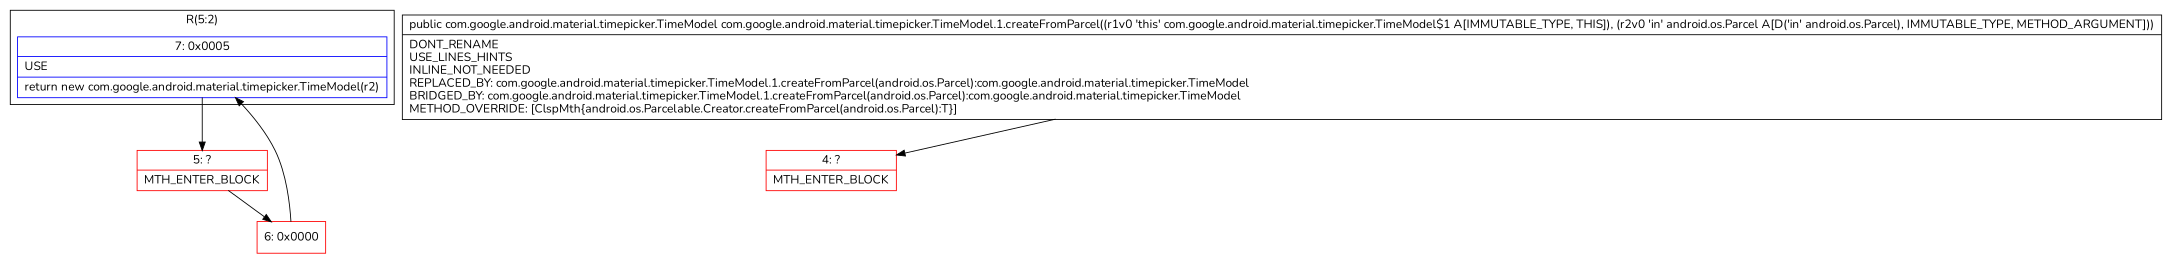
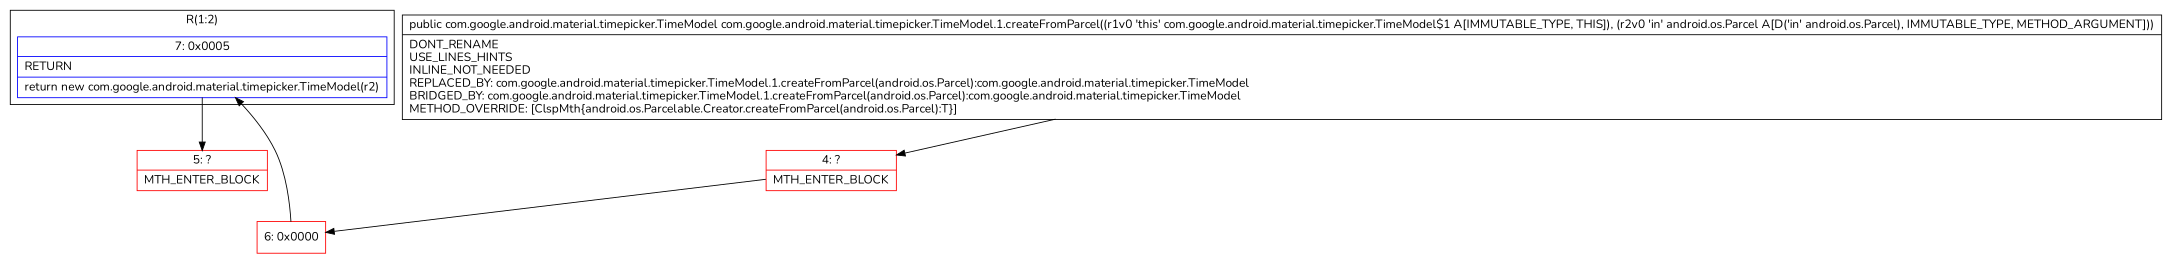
cluster "R(5:2)": label "R(5:2)" -> "R(1:2)"
node "7: 0x0005": text "USE" -> "RETURN"
edge "5: ?" -> "6: 0x0000": now "4: ?" -> "6: 0x0000"
